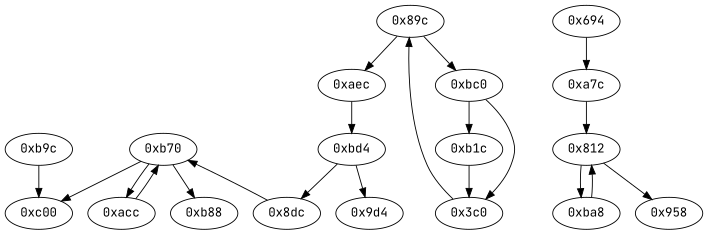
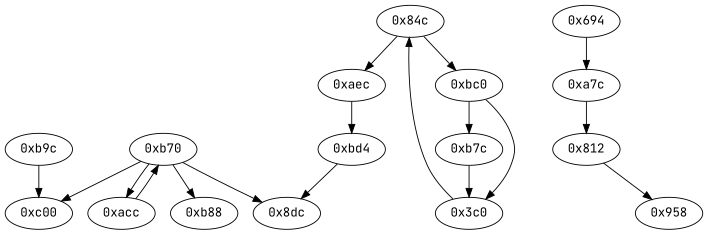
node "0x89c": label "0x89c" -> "0x84c"
node "0xb1c": label "0xb1c" -> "0xb7c"
edge "0x8dc" -> "0xb70": reversed
node "0x9d4": removed
node "0xba8": removed
